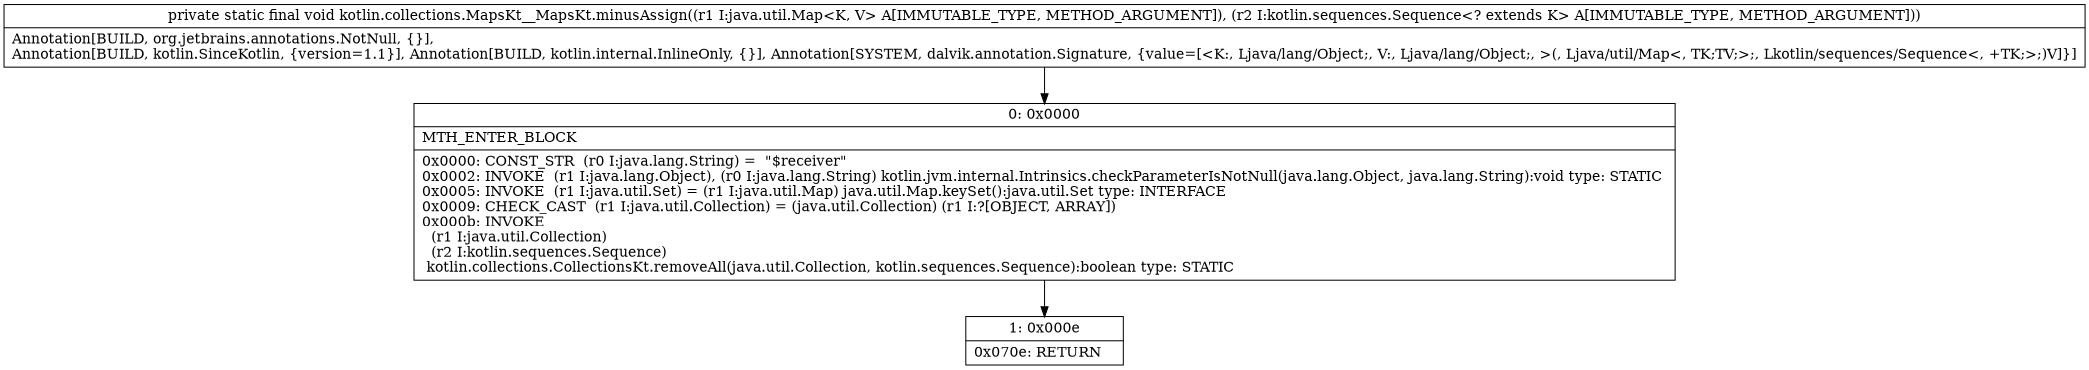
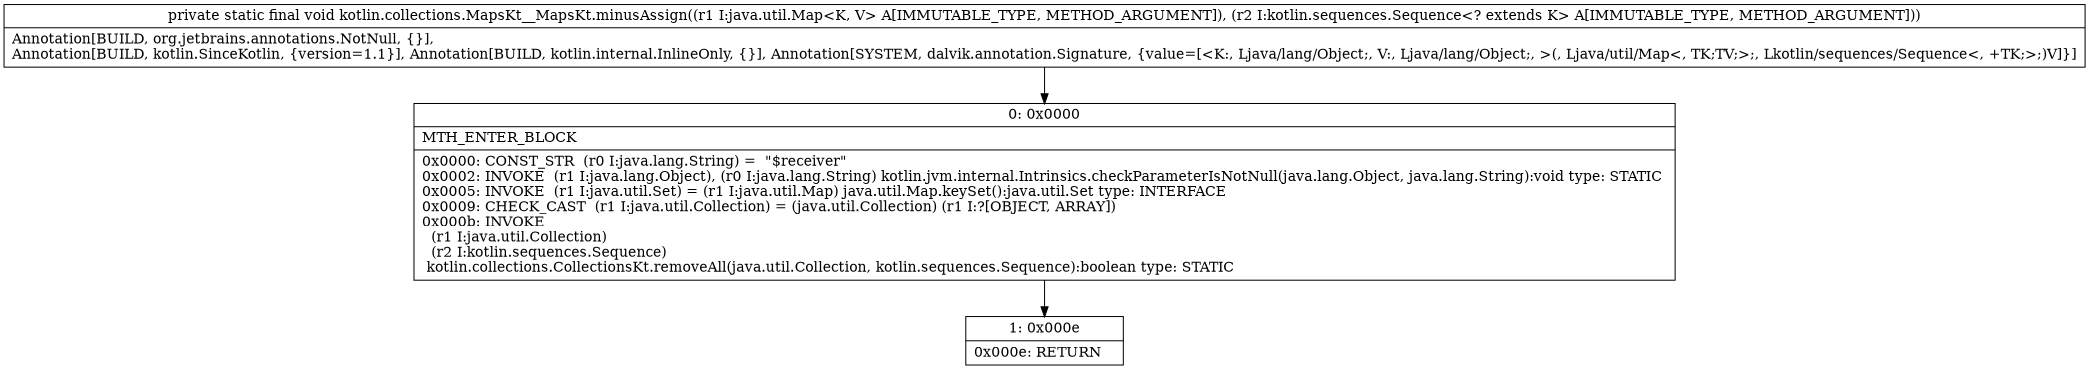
node "1: 0x000e": text "0x070e: RETURN" -> "0x000e: RETURN"
